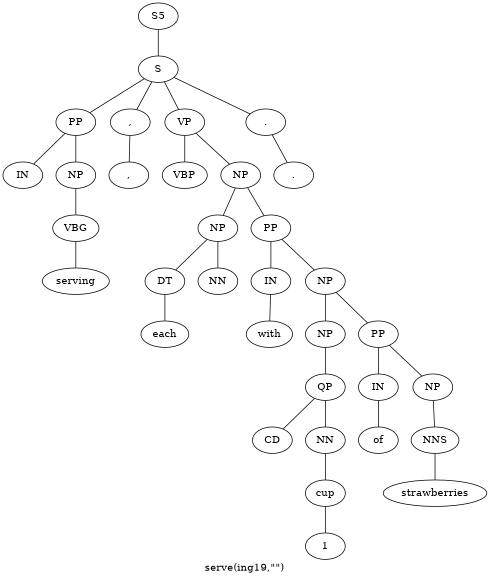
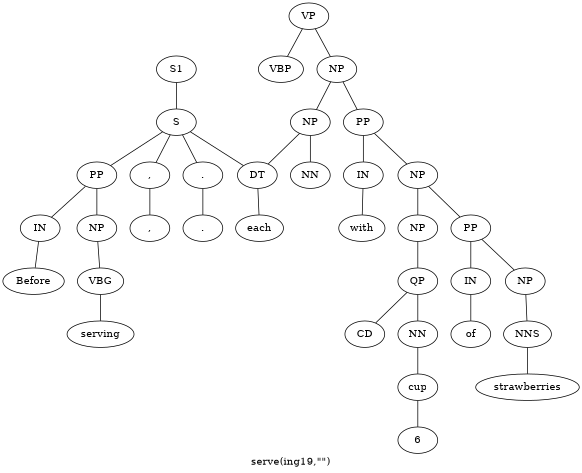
node "S5": label "S5" -> "S1"
edge "S" -- "VP": now "S" -- "DT"
node "Before": added
node "1": label "1" -> "6"
